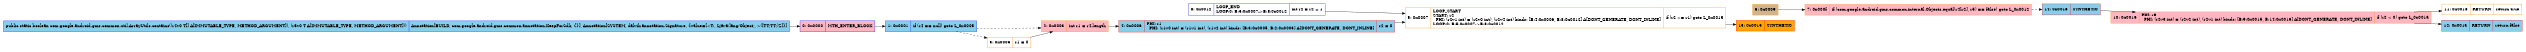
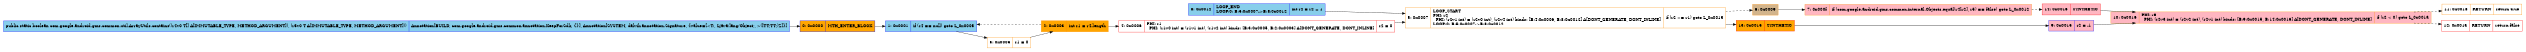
node "8: 0x0012": fillcolor white -> skyblue
node "14: 0x0016": fillcolor skyblue -> lightpink
edge "5: 0x0007" -> "6: 0x0009": added
edge "10: 0x0016" -> "11: 0x0018": style solid -> dashed
node "5: 0x0007": text "START: r2" -> "PHI: r2"
edge "10: 0x0016" -> "12: 0x001a": style solid -> dashed
node "0: 0x0000": fillcolor lightpink -> orange
node "2: 0x0003": fillcolor lightpink -> orange
node "4: 0x0006": fillcolor skyblue -> white
node "9: 0x0015": added
node "12: 0x001a": fillcolor skyblue -> white
edge "1: 0x0001" -> "2: 0x0003": reversed
edge "1: 0x0001" -> "3: 0x0005": style dashed -> solid
